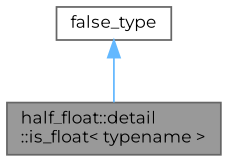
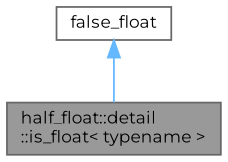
node "false_type": label "false_type" -> "false_float"
